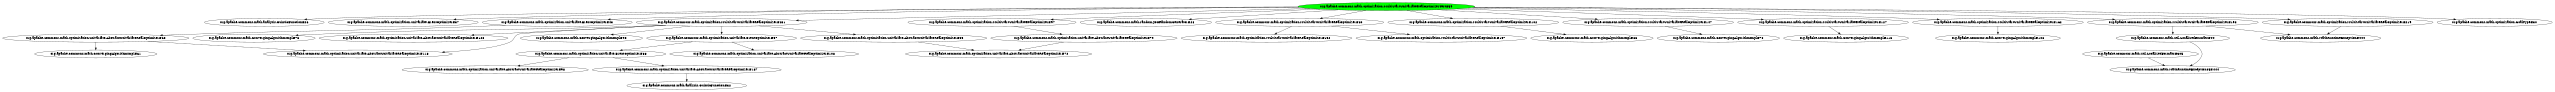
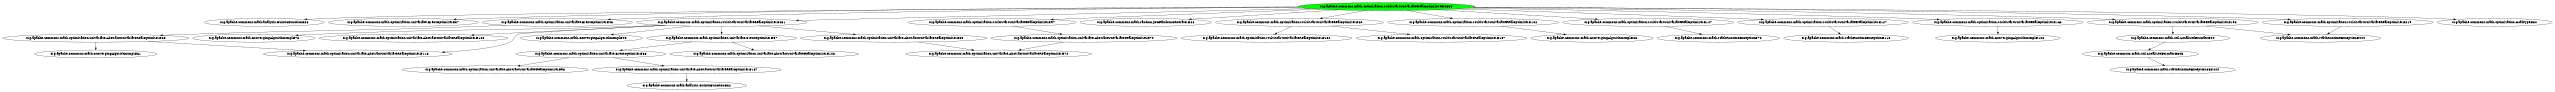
node "org.apache.commons.math.ConvergingAlgorithmImpl#78": label "org.apache.commons.math.ConvergingAlgorithmImpl#78" -> "org.apache.commons.math.MathRuntimeException#78"
node "org.apache.commons.math.ConvergingAlgorithmImpl#113": label "org.apache.commons.math.ConvergingAlgorithmImpl#113" -> "org.apache.commons.math.MathRuntimeException#113"
edge "org.apache.commons.math.util.LocalizedFormats#44" -> "org.apache.commons.math.MathRuntimeException$5#444": now "org.apache.commons.math.util.LocalizedFormats#44" -> "org.apache.commons.math.util.LocalizedFormats#305"
